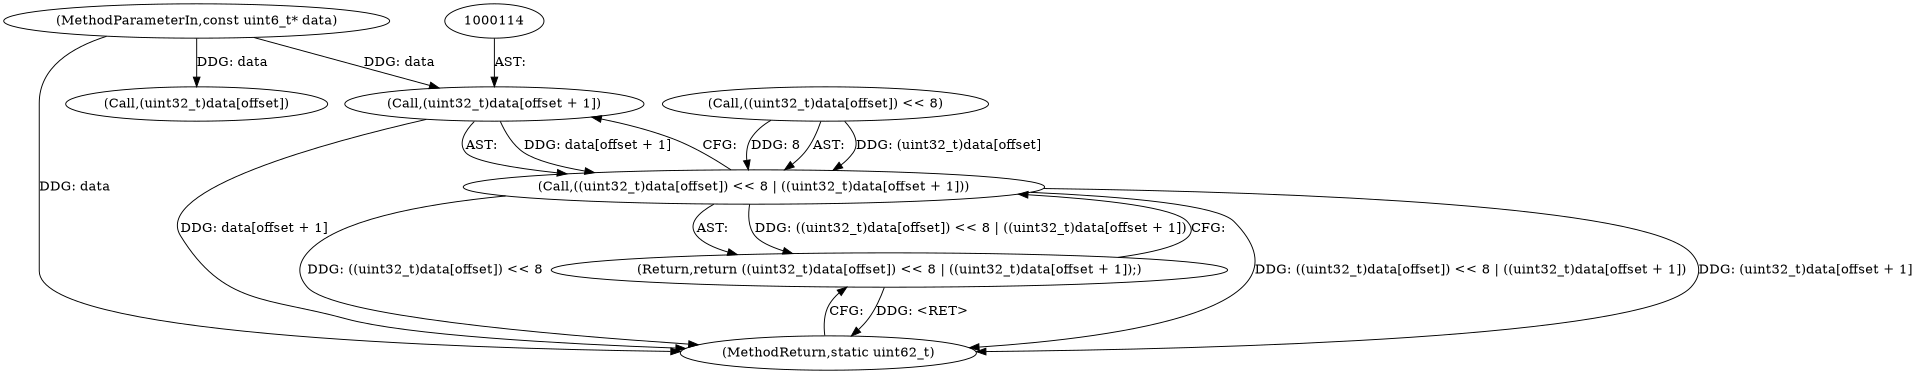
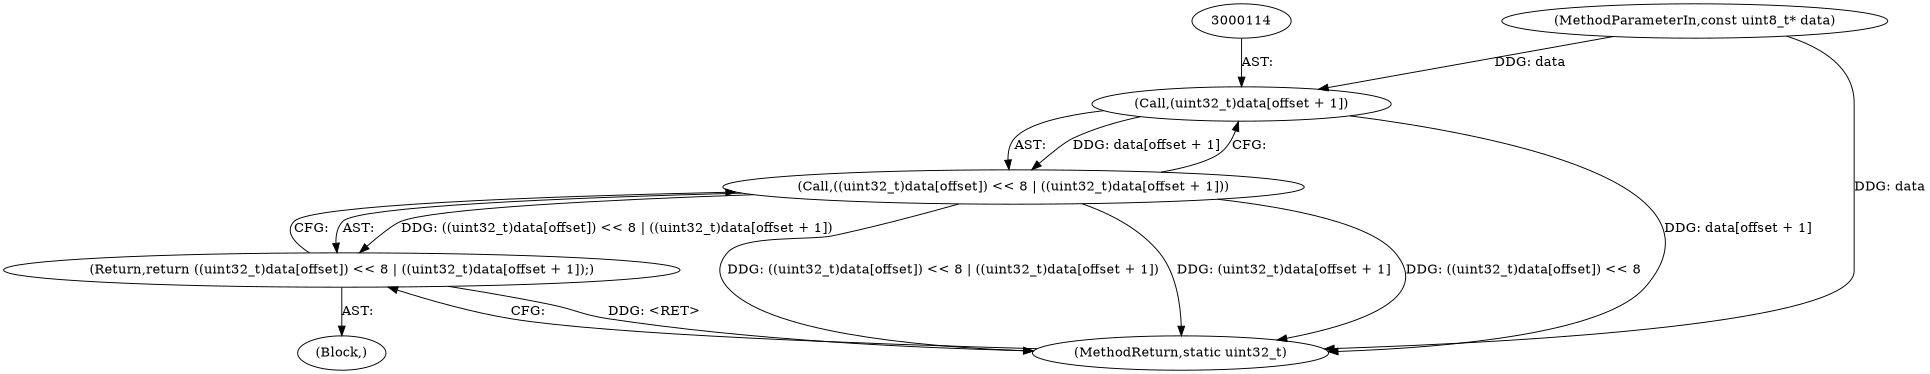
node "(MethodParameterIn,const uint6_t* data)": label "(MethodParameterIn,const uint6_t* data)" -> "(MethodParameterIn,const uint8_t* data)"
node "1000114": label "1000114" -> "3000114"
node "(Call,(uint32_t)data[offset])": removed
node "(Call,((uint32_t)data[offset]) << 8)": removed
node "(Block,)": added
node "(MethodReturn,static uint62_t)": label "(MethodReturn,static uint62_t)" -> "(MethodReturn,static uint32_t)"
